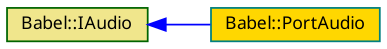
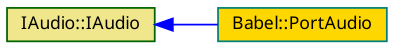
node "Babel::IAudio": label "Babel::IAudio" -> "IAudio::IAudio"
